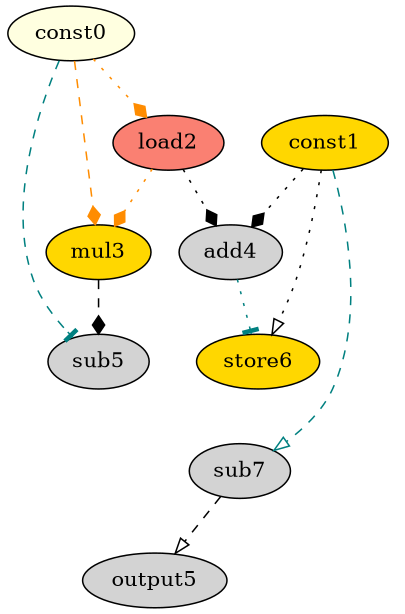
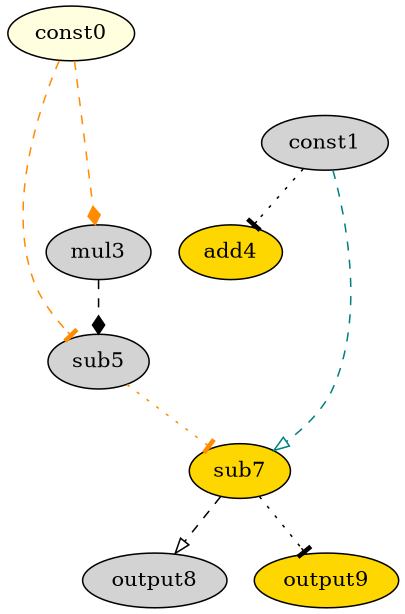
node "load2": removed
node "const1": fillcolor gold -> lightgrey
edge "const1" -> "add4": arrowhead diamond -> tee
edge "const0" -> "sub5": color teal -> darkorange
node "mul3": fillcolor gold -> lightgrey
node "add4": fillcolor lightgrey -> gold
node "store6": removed
edge "sub5" -> "sub7": added
node "sub7": fillcolor lightgrey -> gold
node "output5": label "output5" -> "output8"
node "output9": added
